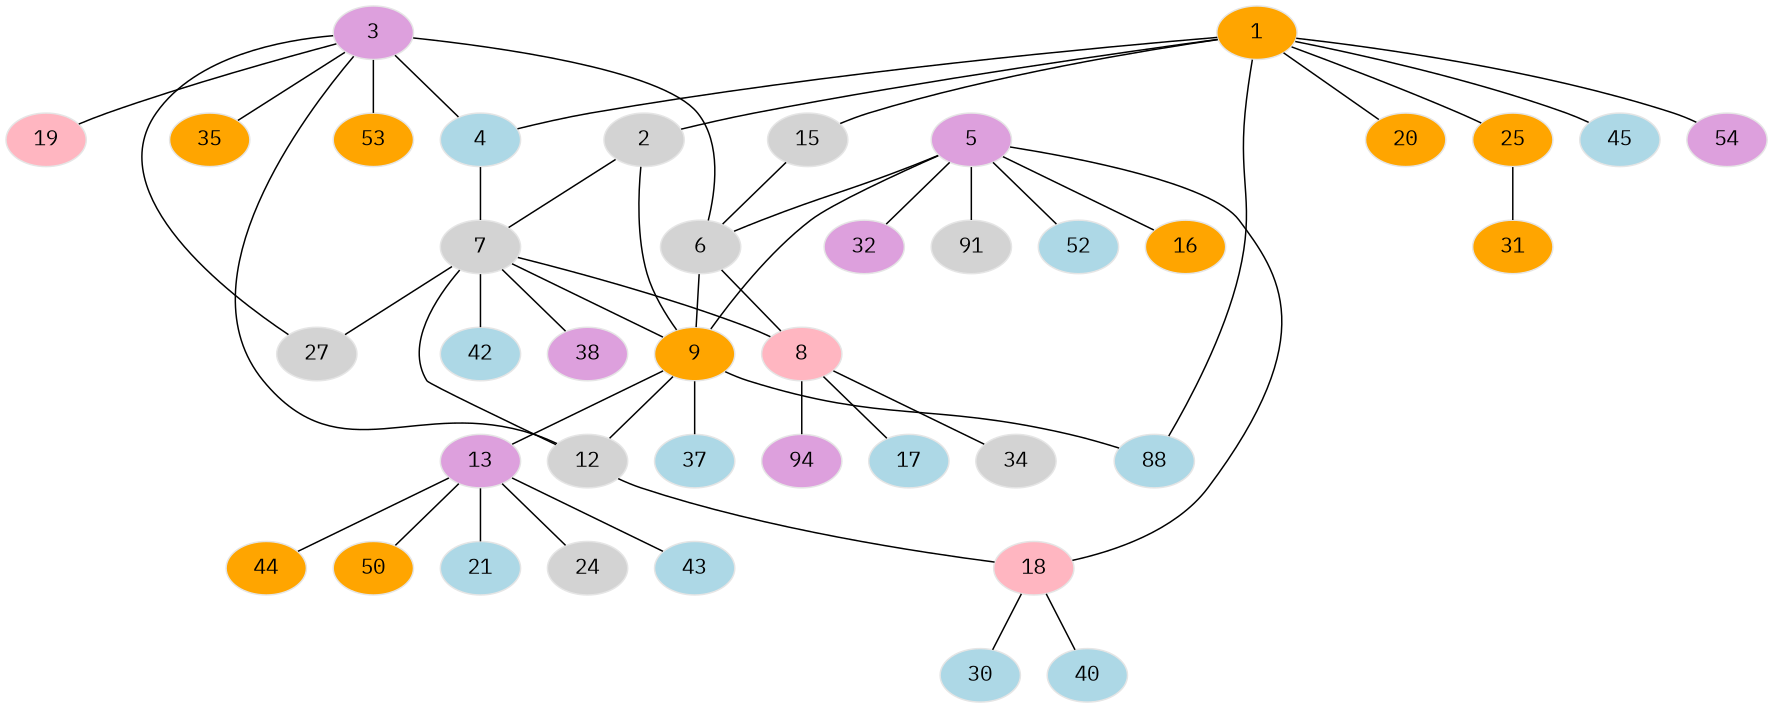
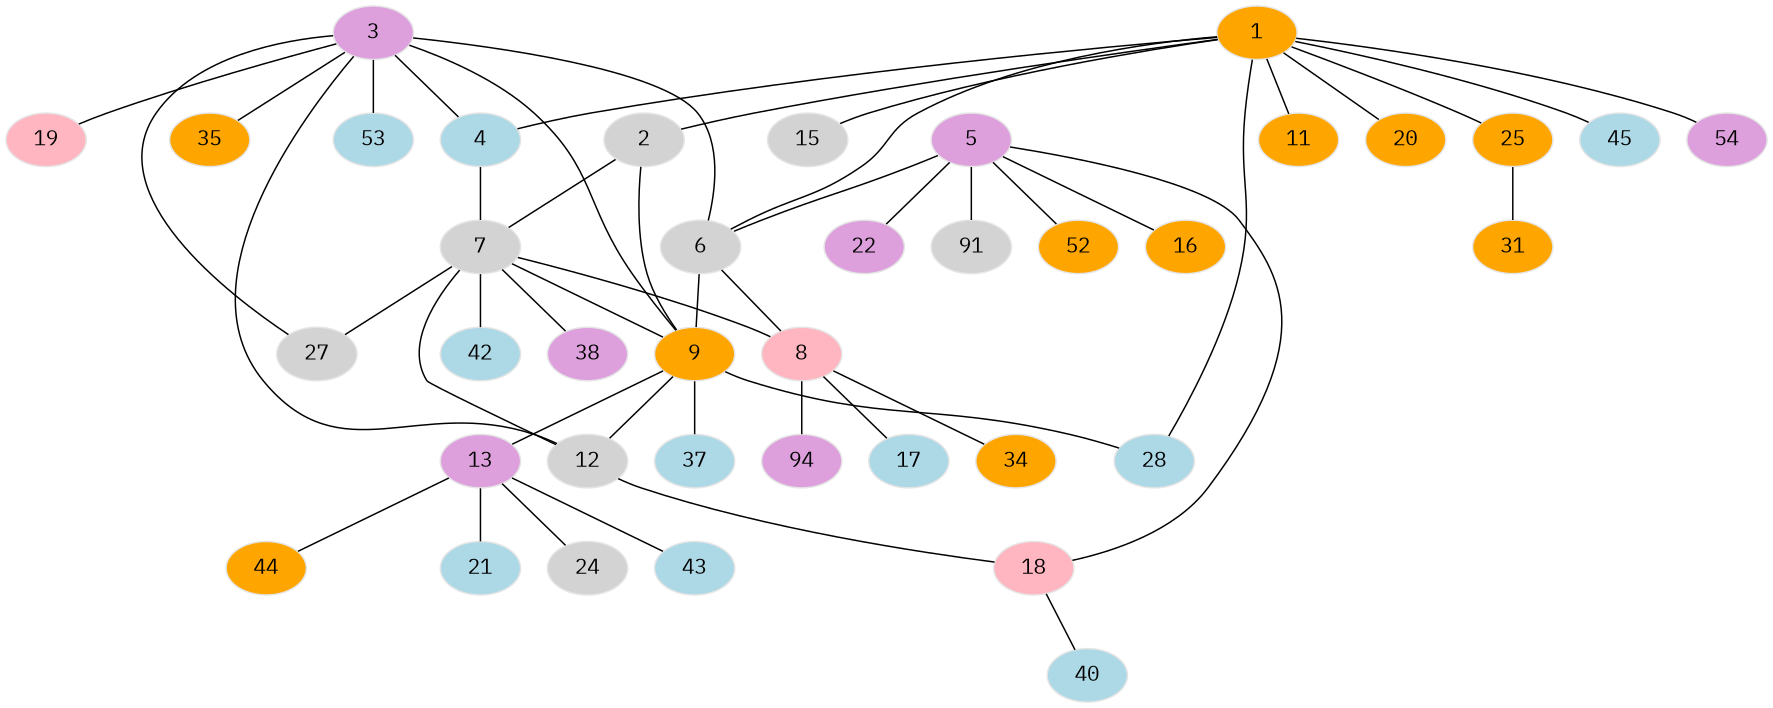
node "53": fillcolor orange -> lightblue
node "11": added
edge "15" -- "6": now "1" -- "6"
edge "5" -- "9": now "3" -- "9"
node "32": label "32" -> "22"
node "52": fillcolor lightblue -> orange
node "34": fillcolor lightgrey -> orange
node "88": label "88" -> "28"
node "50": removed
node "30": removed
